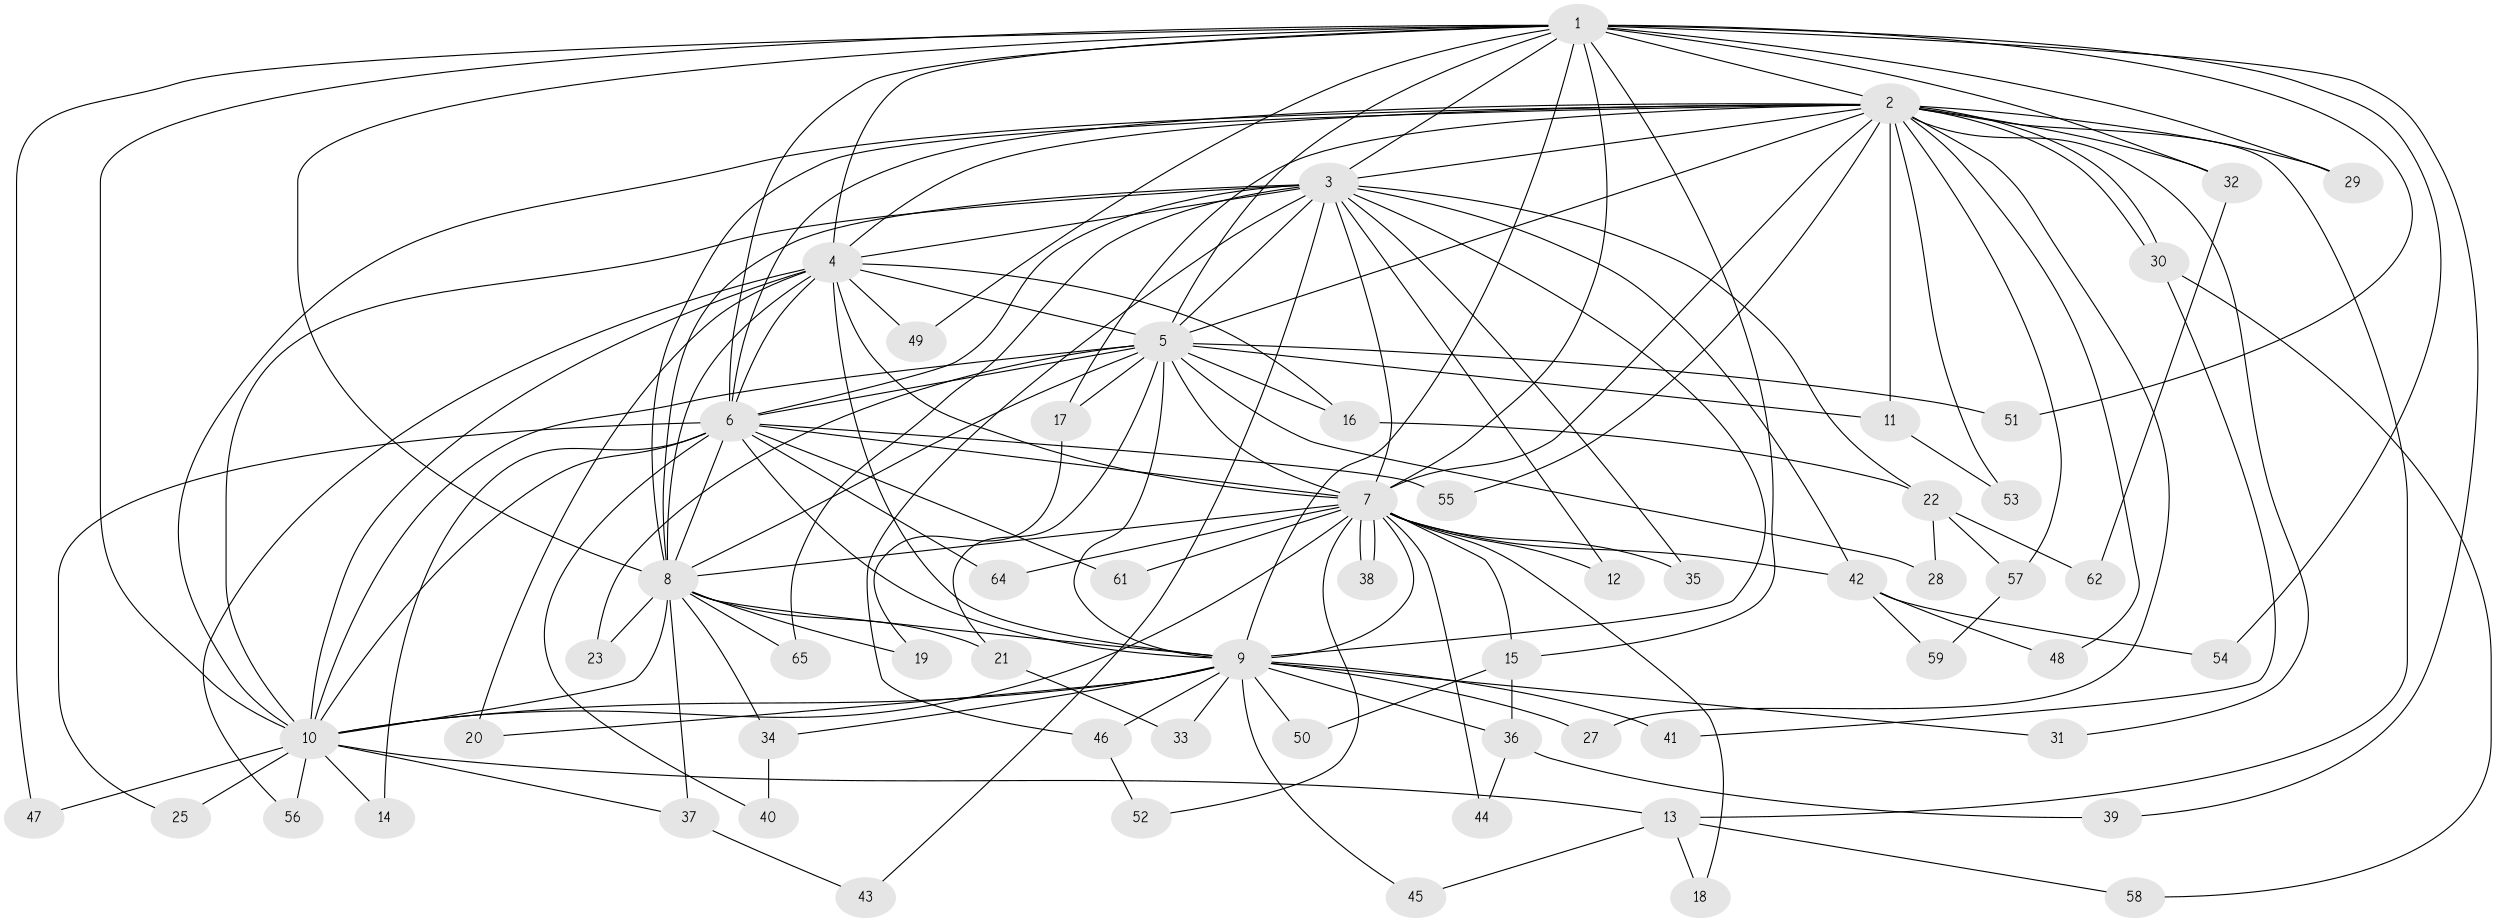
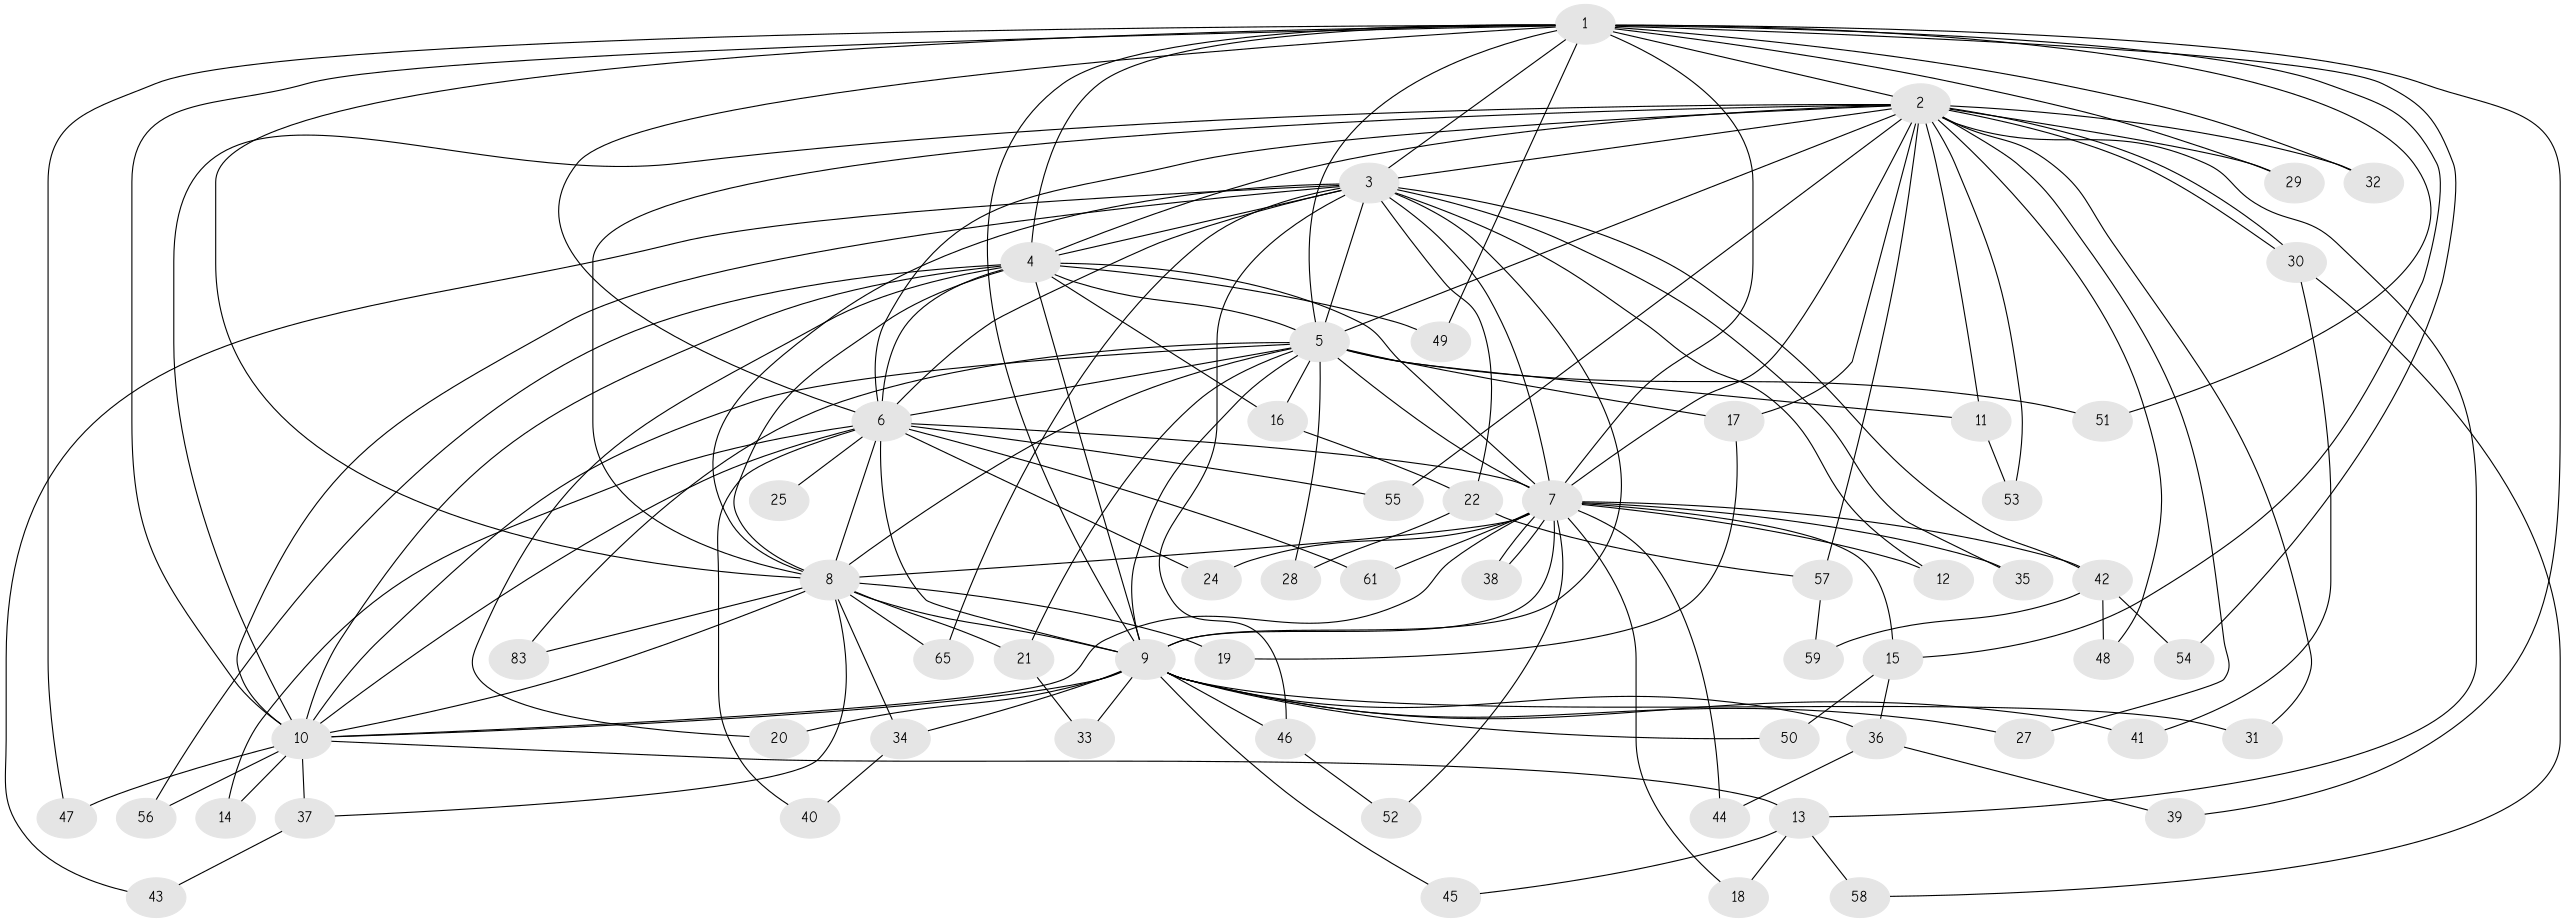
node "64": label "64" -> "24"
node "62": removed
node "23": label "23" -> "83"
edge "10" -- "25": removed
